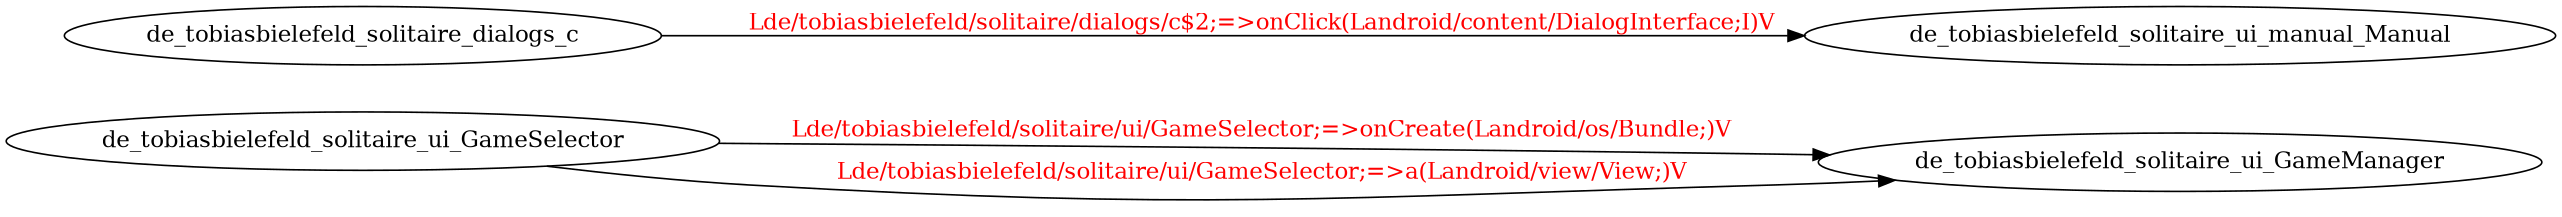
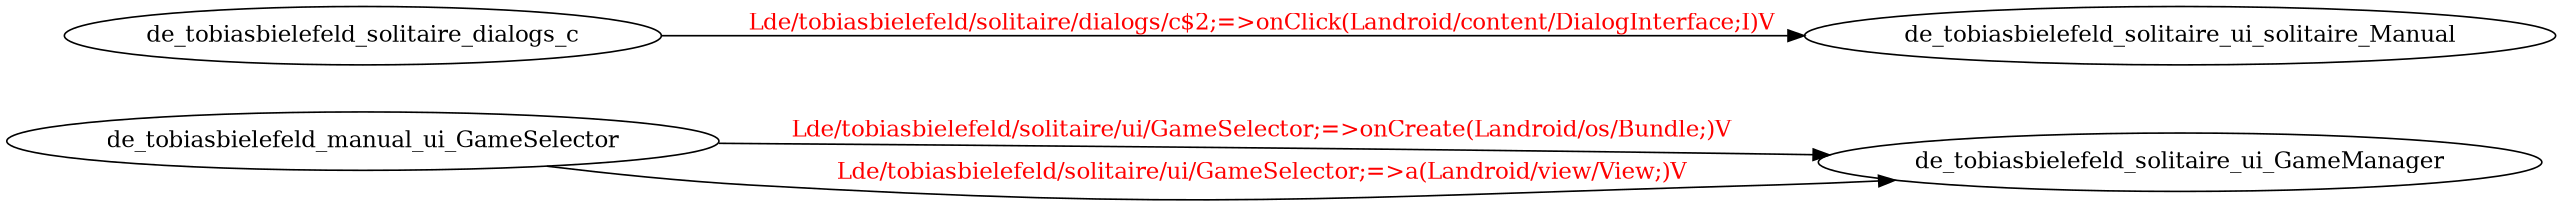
node "de_tobiasbielefeld_solitaire_ui_manual_Manual": label "de_tobiasbielefeld_solitaire_ui_manual_Manual" -> "de_tobiasbielefeld_solitaire_ui_solitaire_Manual"
node "de_tobiasbielefeld_solitaire_ui_GameSelector": label "de_tobiasbielefeld_solitaire_ui_GameSelector" -> "de_tobiasbielefeld_manual_ui_GameSelector"
